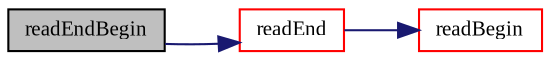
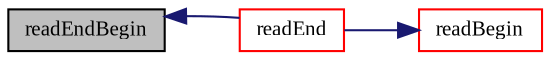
edge "readEndBegin" -> "readEnd": reversed
